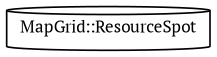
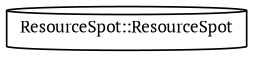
node "MapGrid::ResourceSpot": label "MapGrid::ResourceSpot" -> "ResourceSpot::ResourceSpot"
